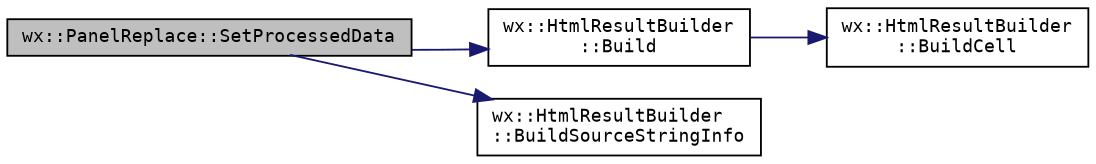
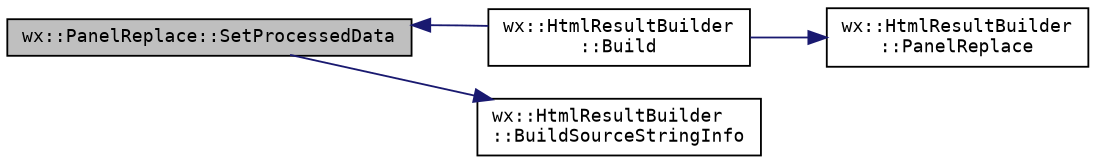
node "wx::HtmlResultBuilder ::BuildCell": label "wx::HtmlResultBuilder ::BuildCell" -> "wx::HtmlResultBuilder ::PanelReplace"
edge "wx::PanelReplace::SetProcessedData" -> "wx::HtmlResultBuilder ::Build": reversed
